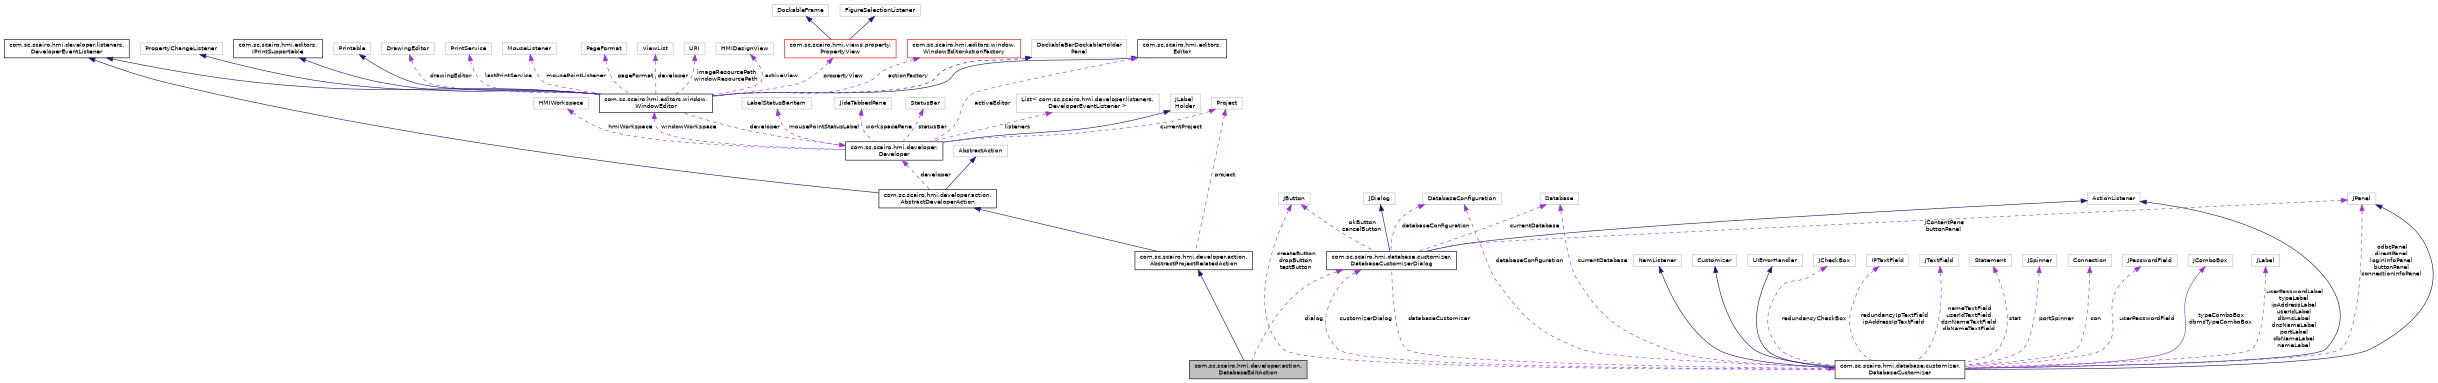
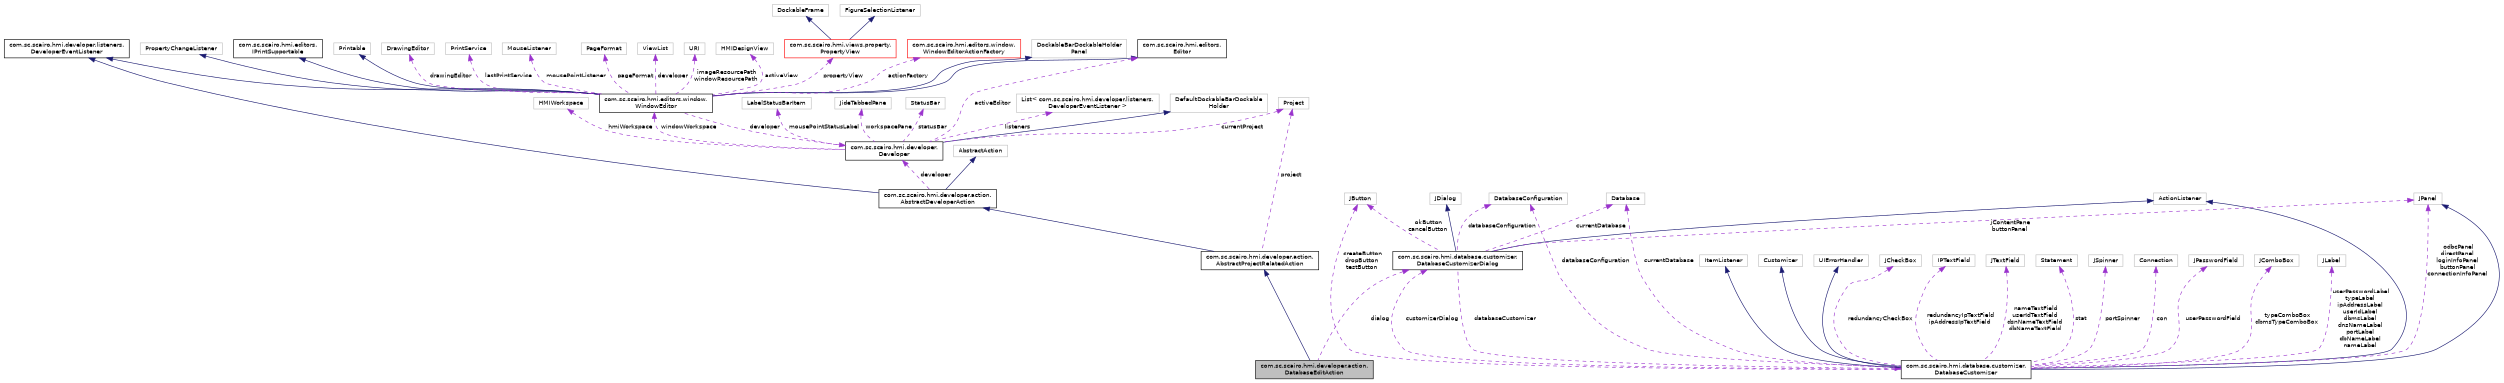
edge "com.sc.scairo.hmi.editors.window. WindowEditor" -> "DockableBarDockableHolder Panel": style dashed -> solid
node "JLabel Holder": label "JLabel Holder" -> "DefaultDockableBarDockable Holder"
edge "com.sc.scairo.hmi.database.customizer. DatabaseCustomizer" -> "JComboBox": style solid -> dashed
